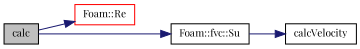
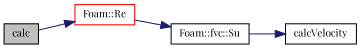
edge "calc" -> "Foam::fvc::Su": now "Foam::Re" -> "Foam::fvc::Su"
